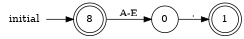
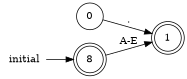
edge "8" -> "0": now "8" -> "1"
